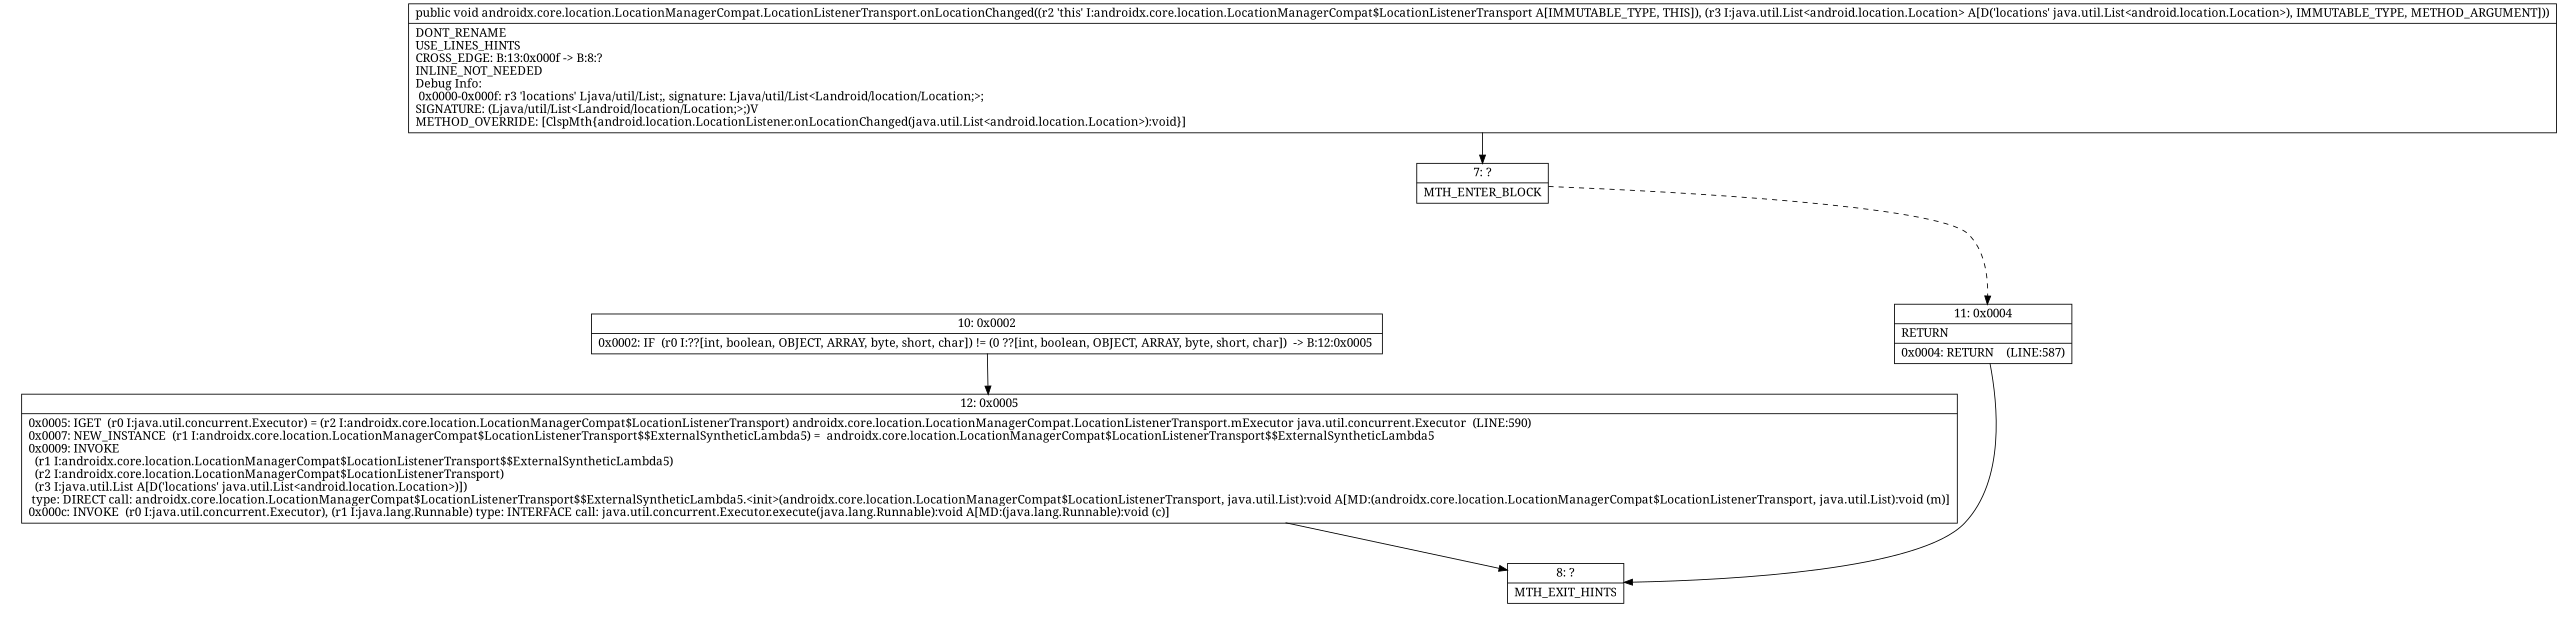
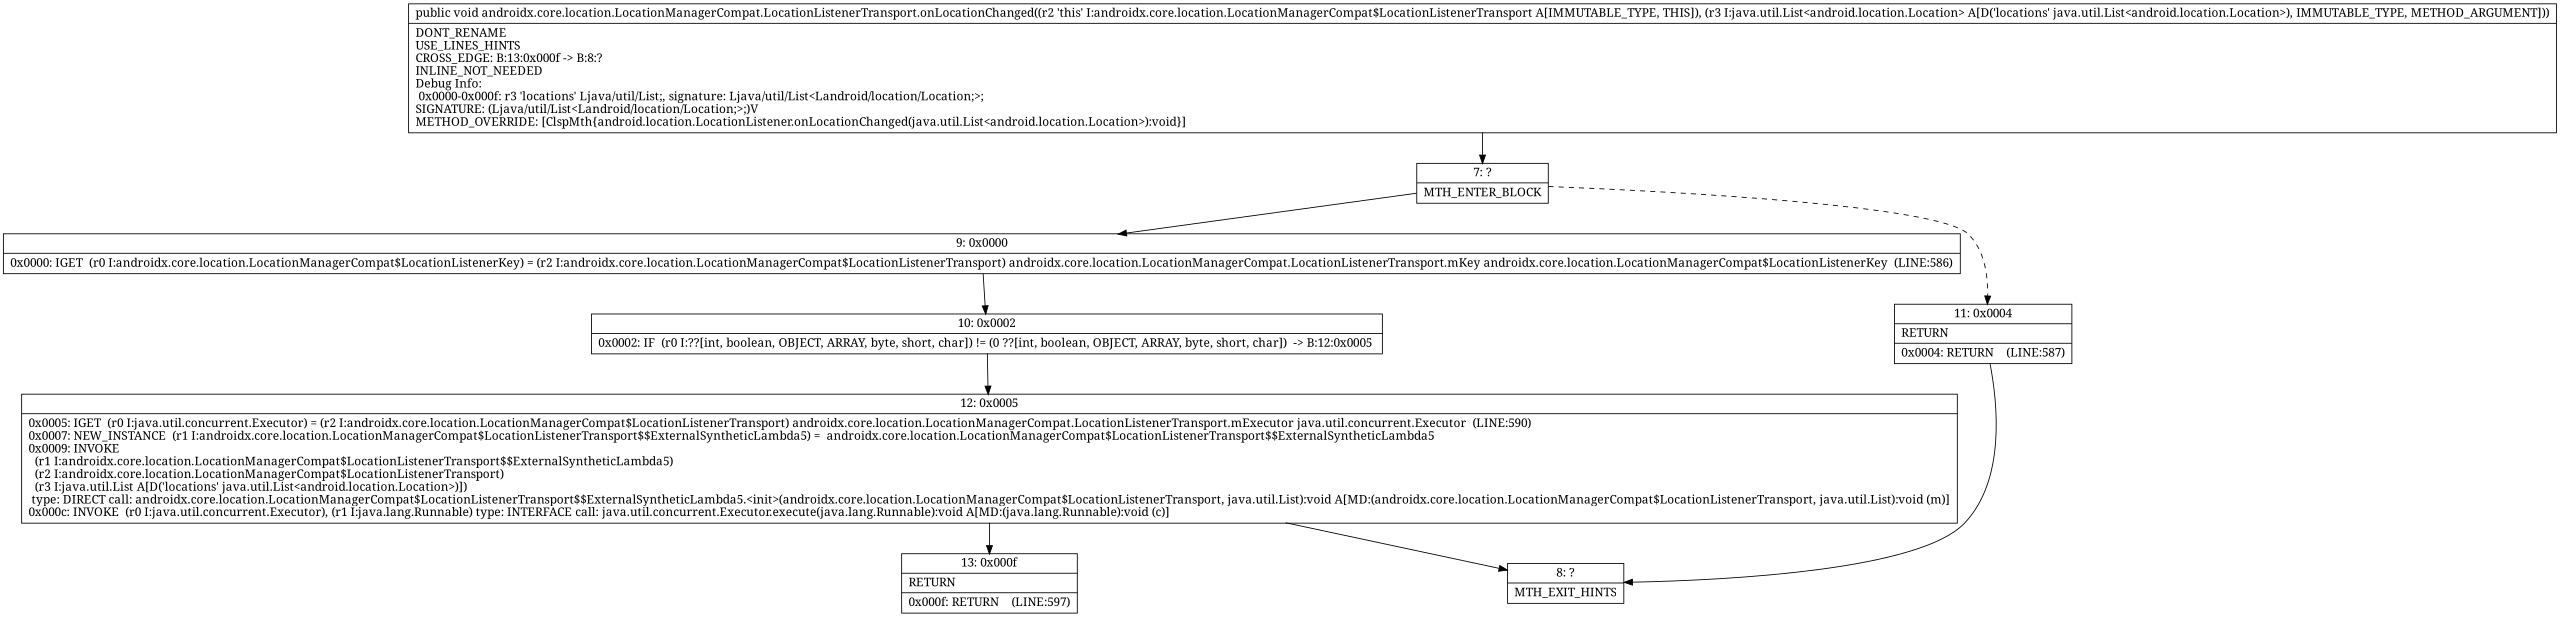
node "9: 0x0000": added
node "13: 0x000f": added
